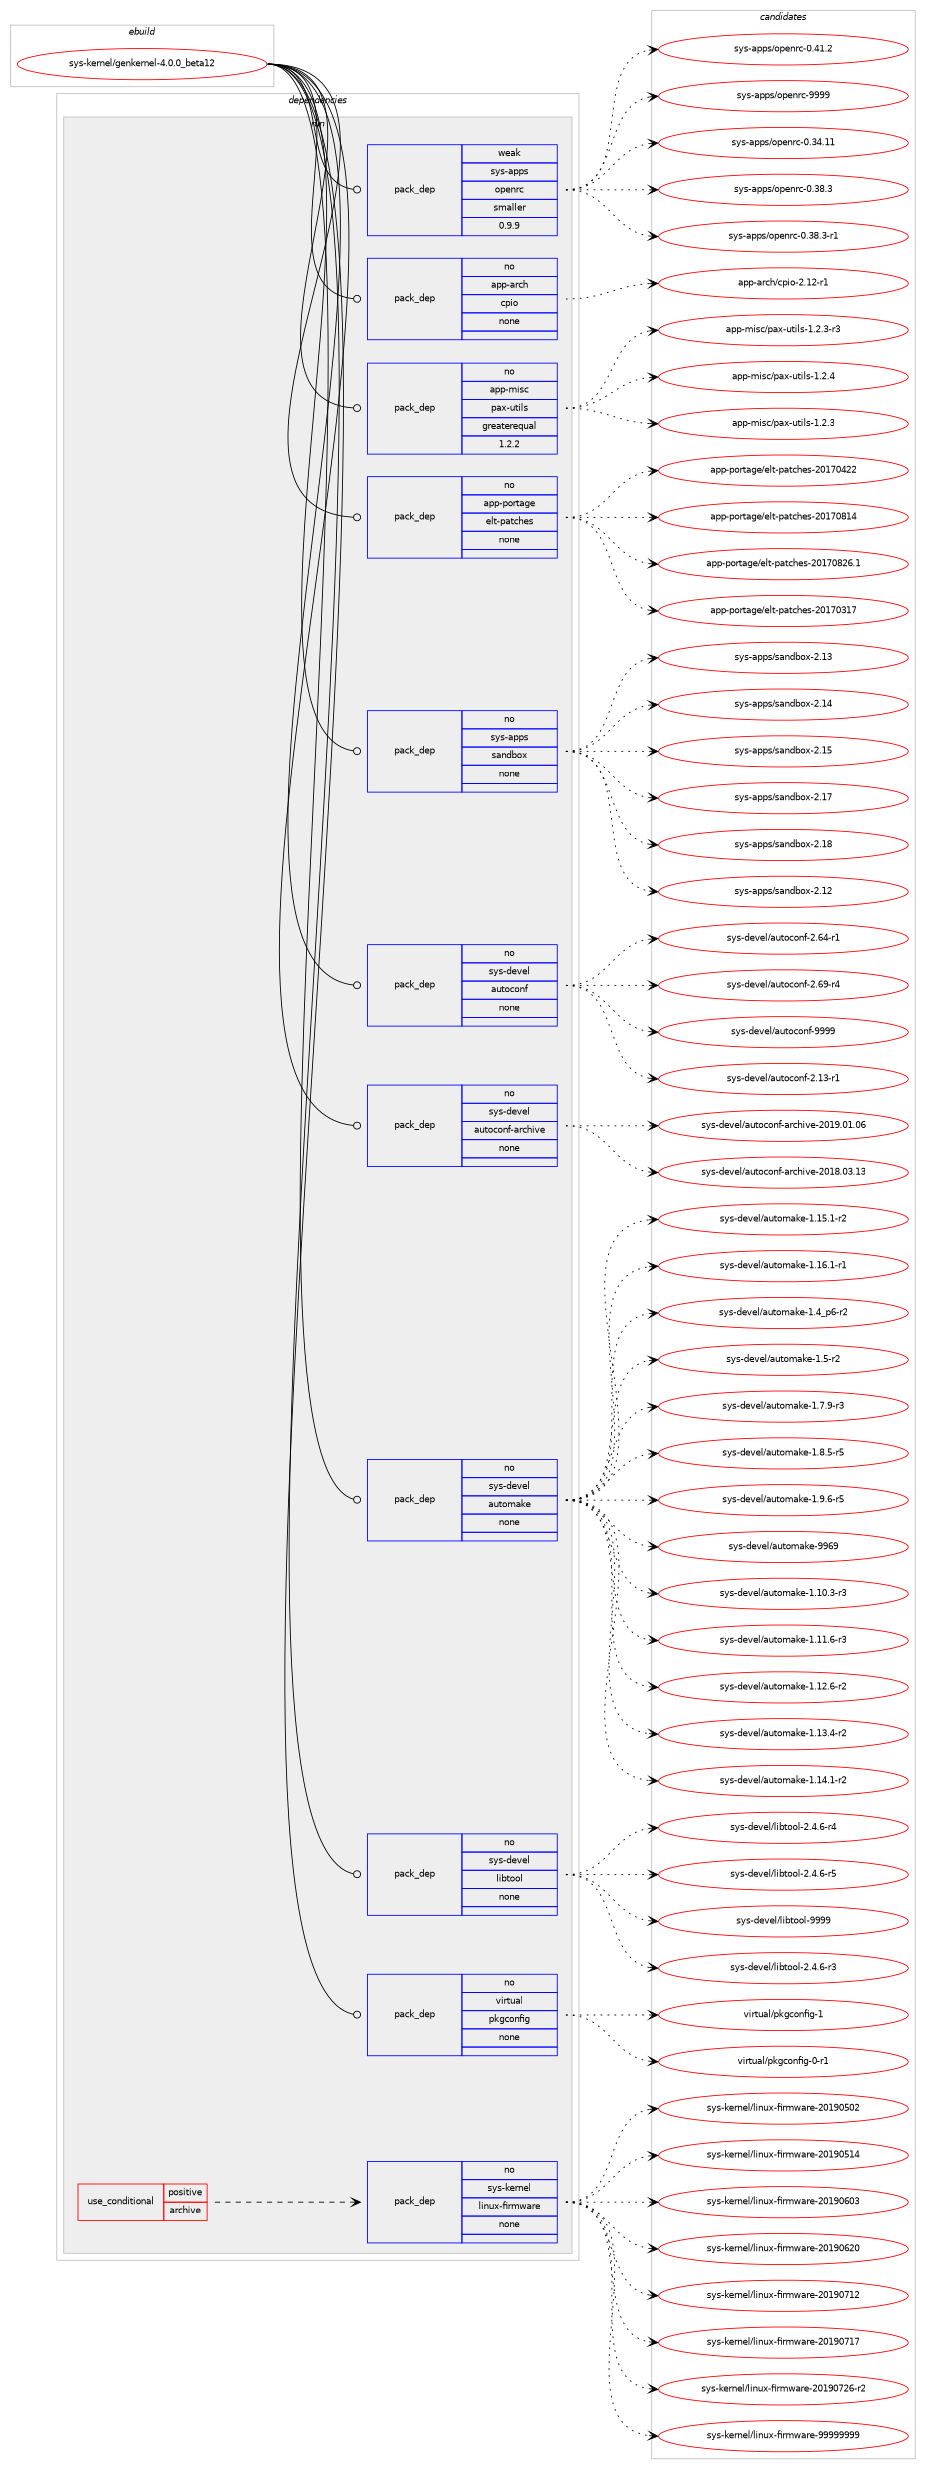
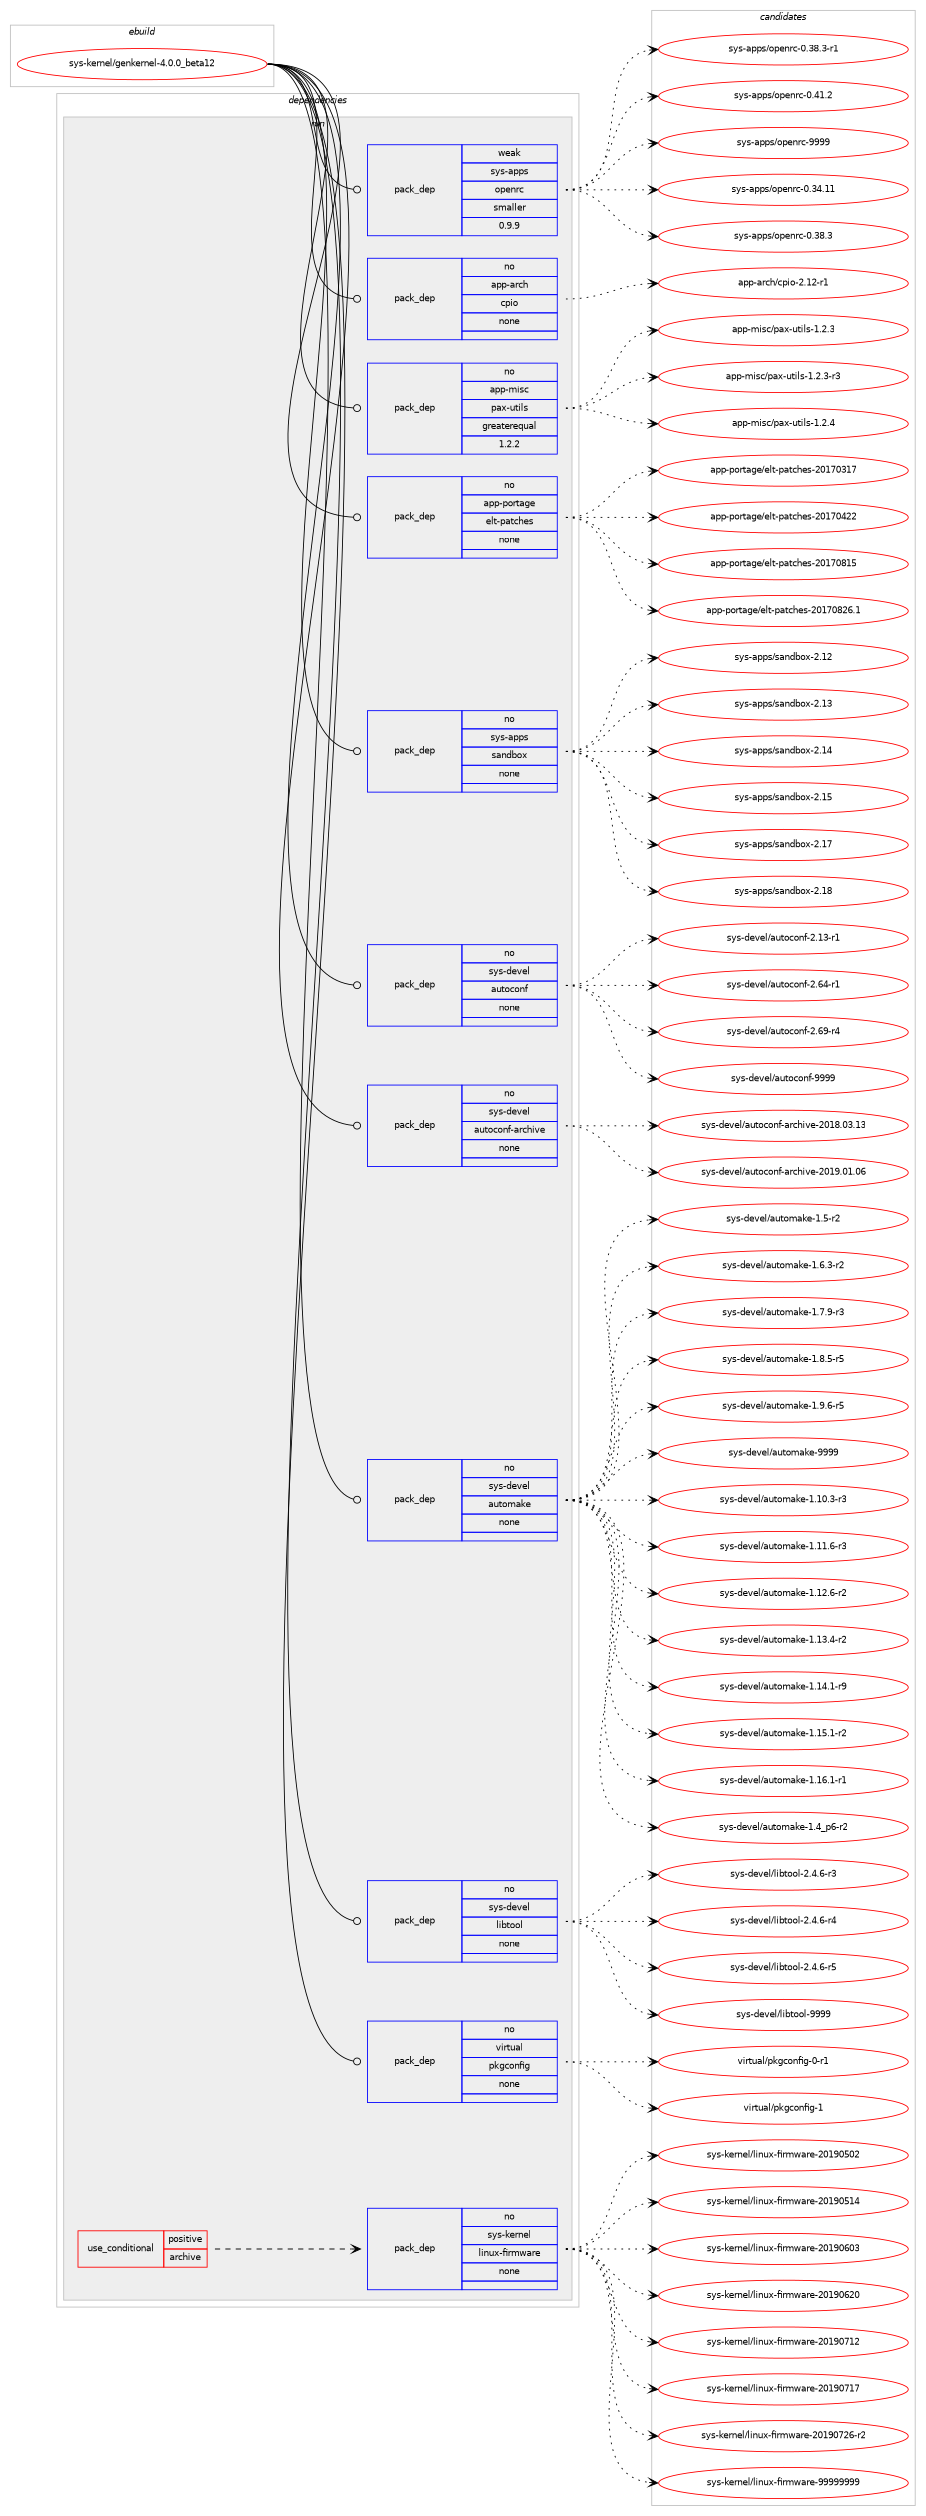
node "app-portage/elt-patches-20170814": label "app-portage/elt-patches-20170814" -> "app-portage/elt-patches-20170815"
node "sys-devel/automake-1.6.3-r2": added
node "sys-devel/automake-9969": label "sys-devel/automake-9969" -> "sys-devel/automake-9999"
node "sys-devel/automake-1.14.1-r2": label "sys-devel/automake-1.14.1-r2" -> "sys-devel/automake-1.14.1-r9"
